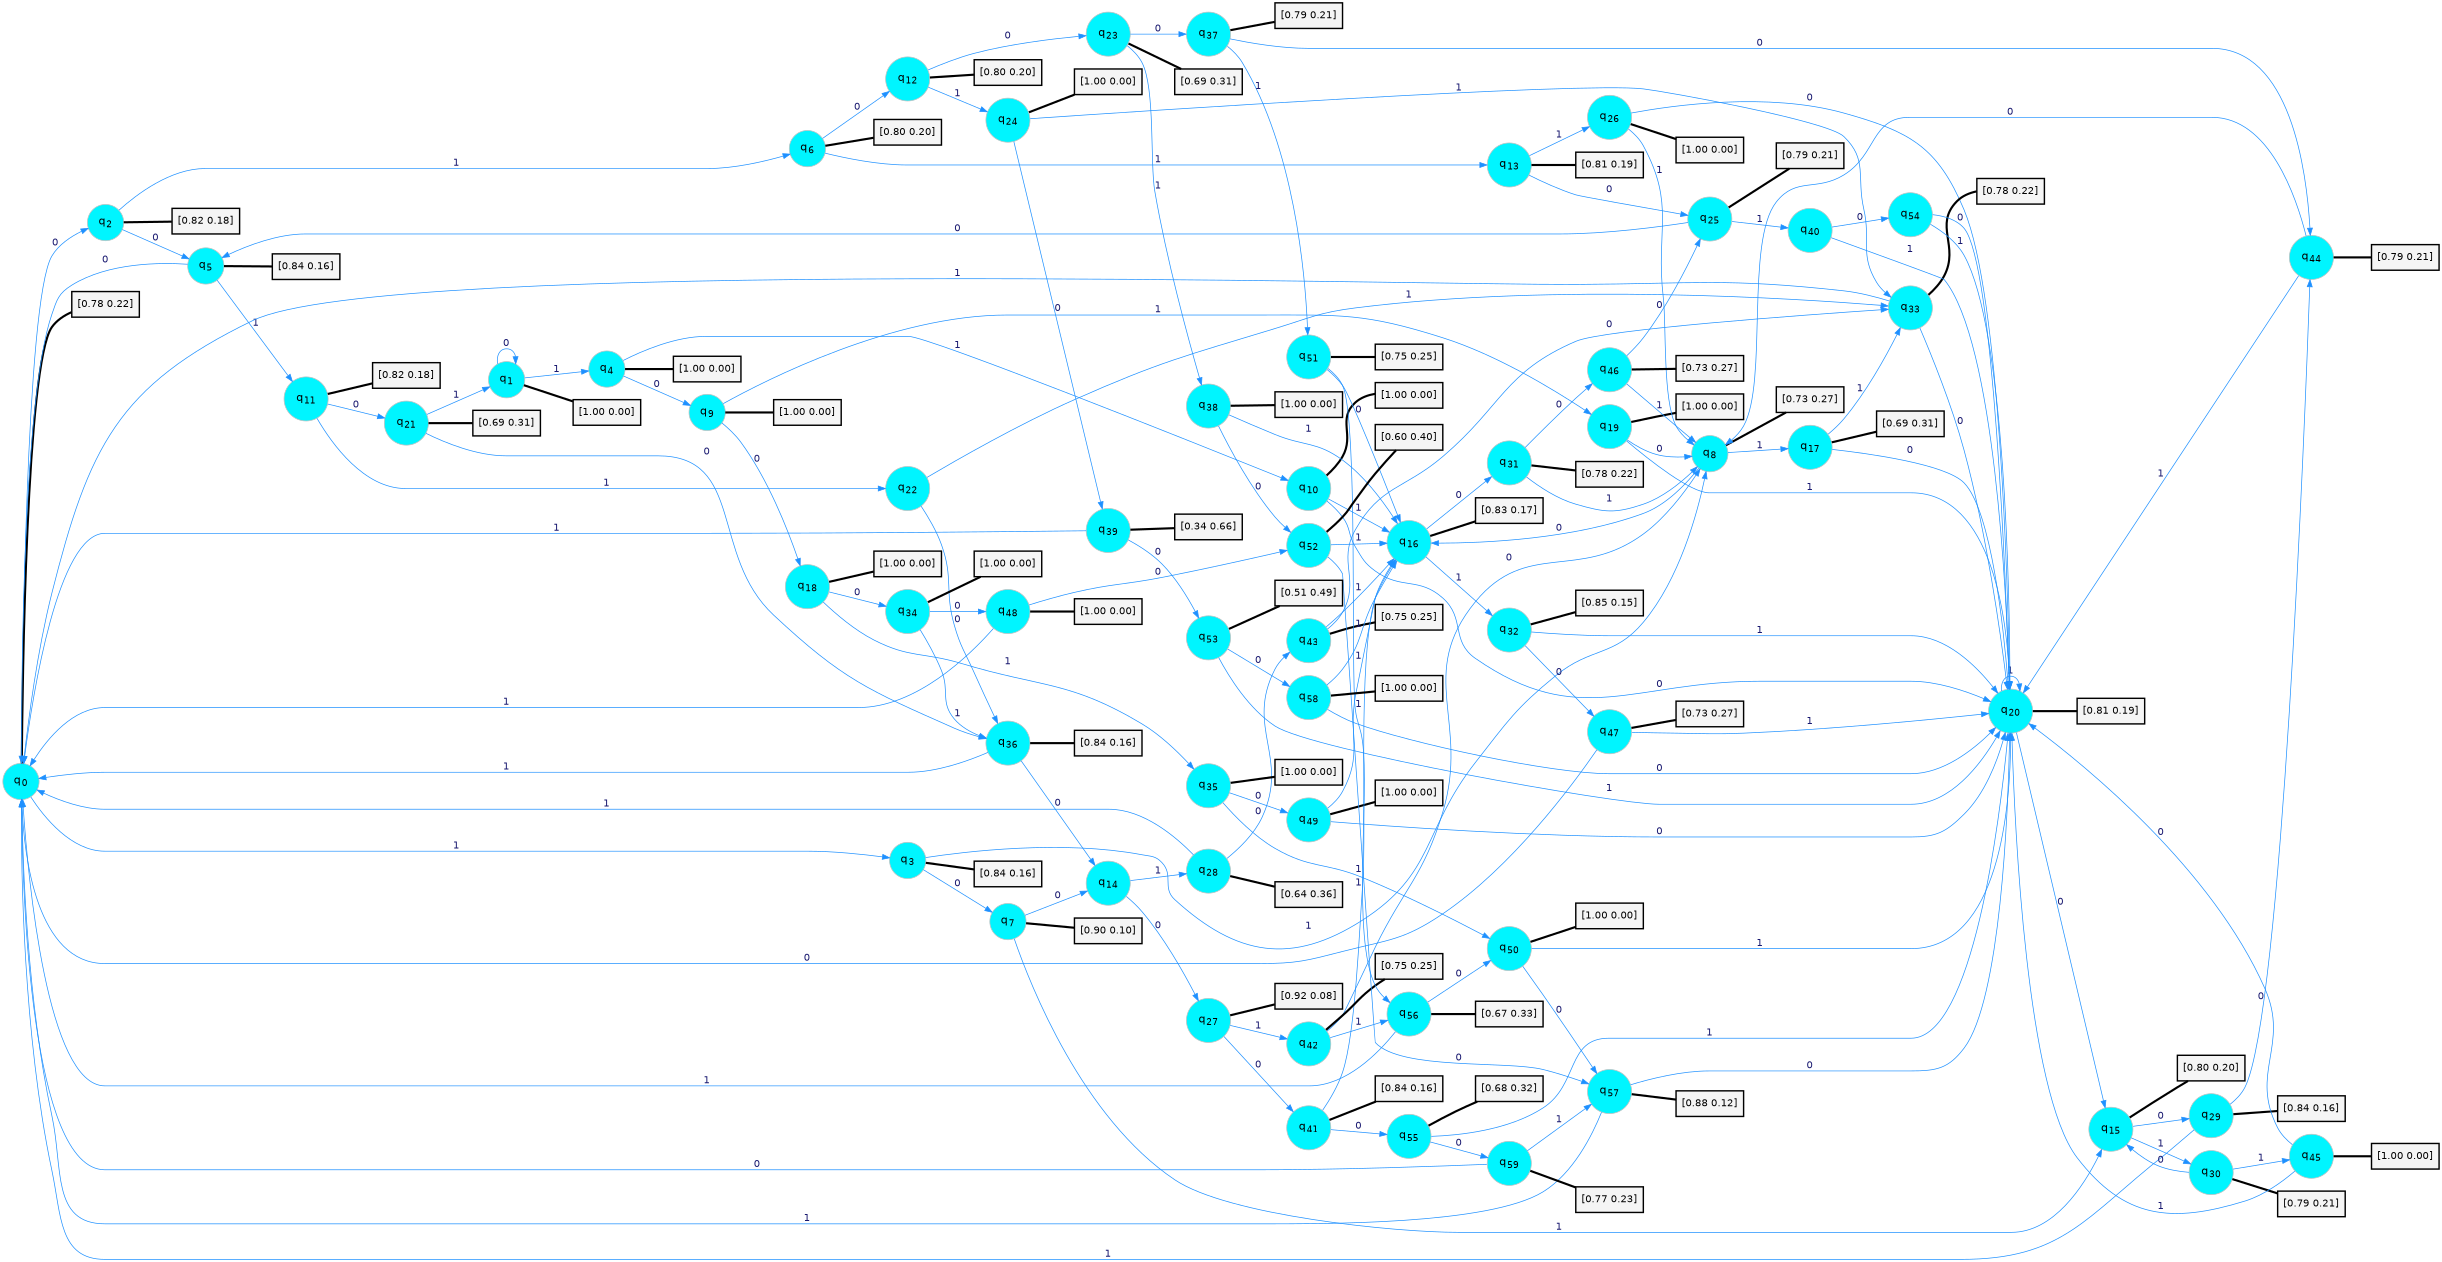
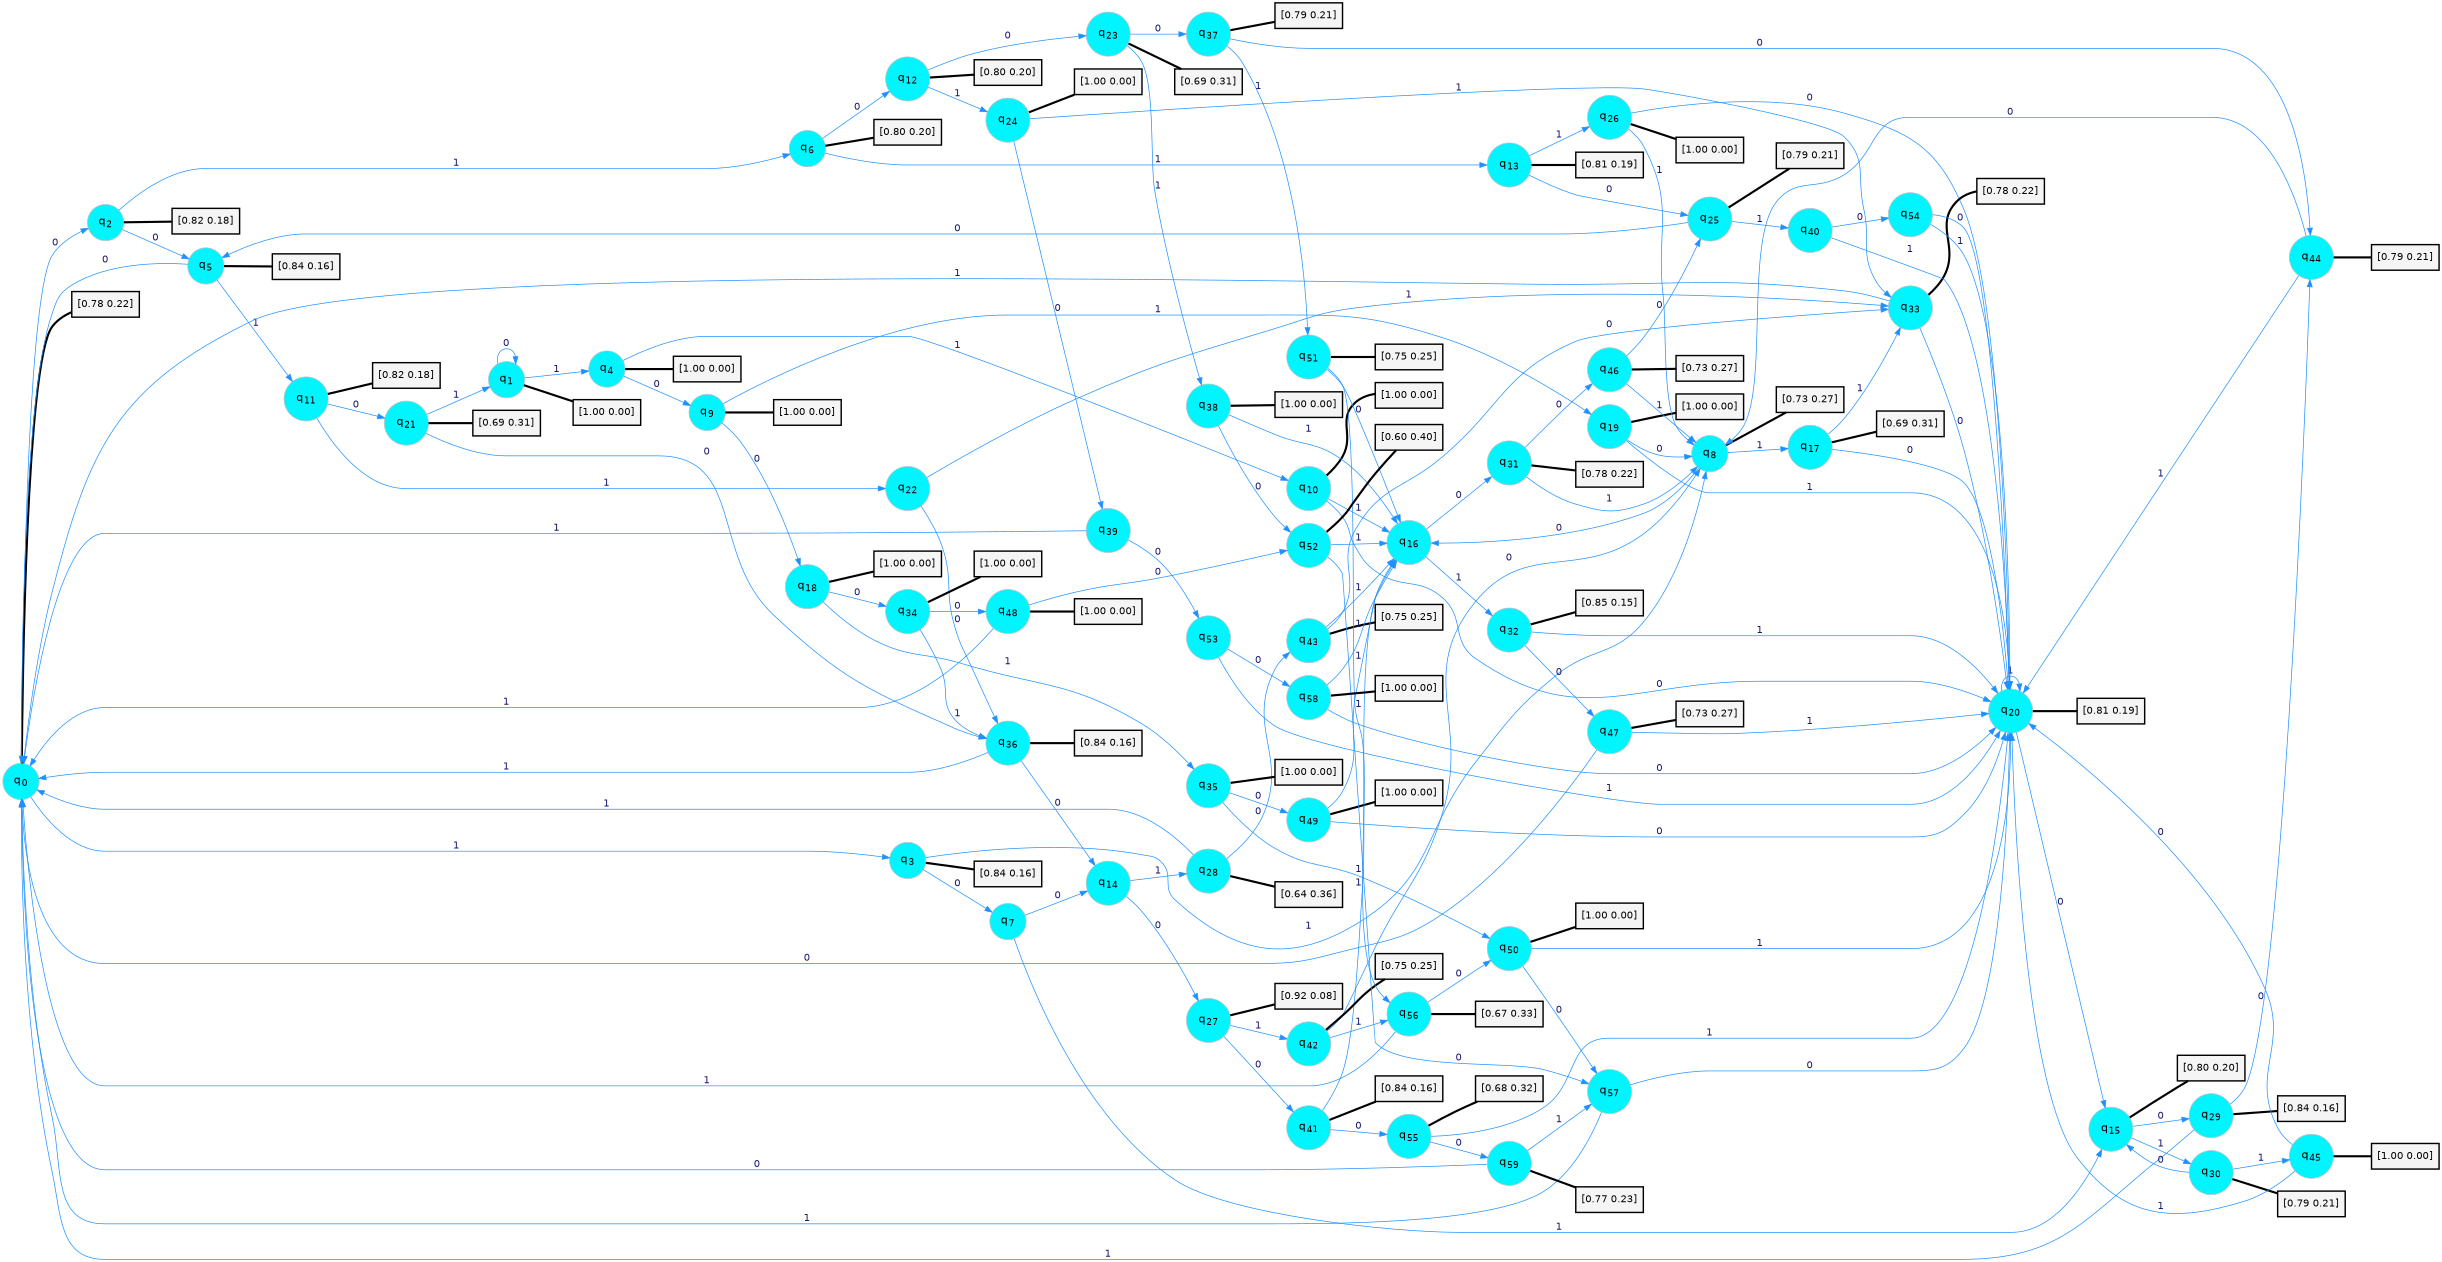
node "[0.83 0.17]": removed
node "[0.34 0.66]": removed
node "[0.51 0.49]": removed
node "[0.90 0.10]": removed
node "[0.88 0.12]": removed
